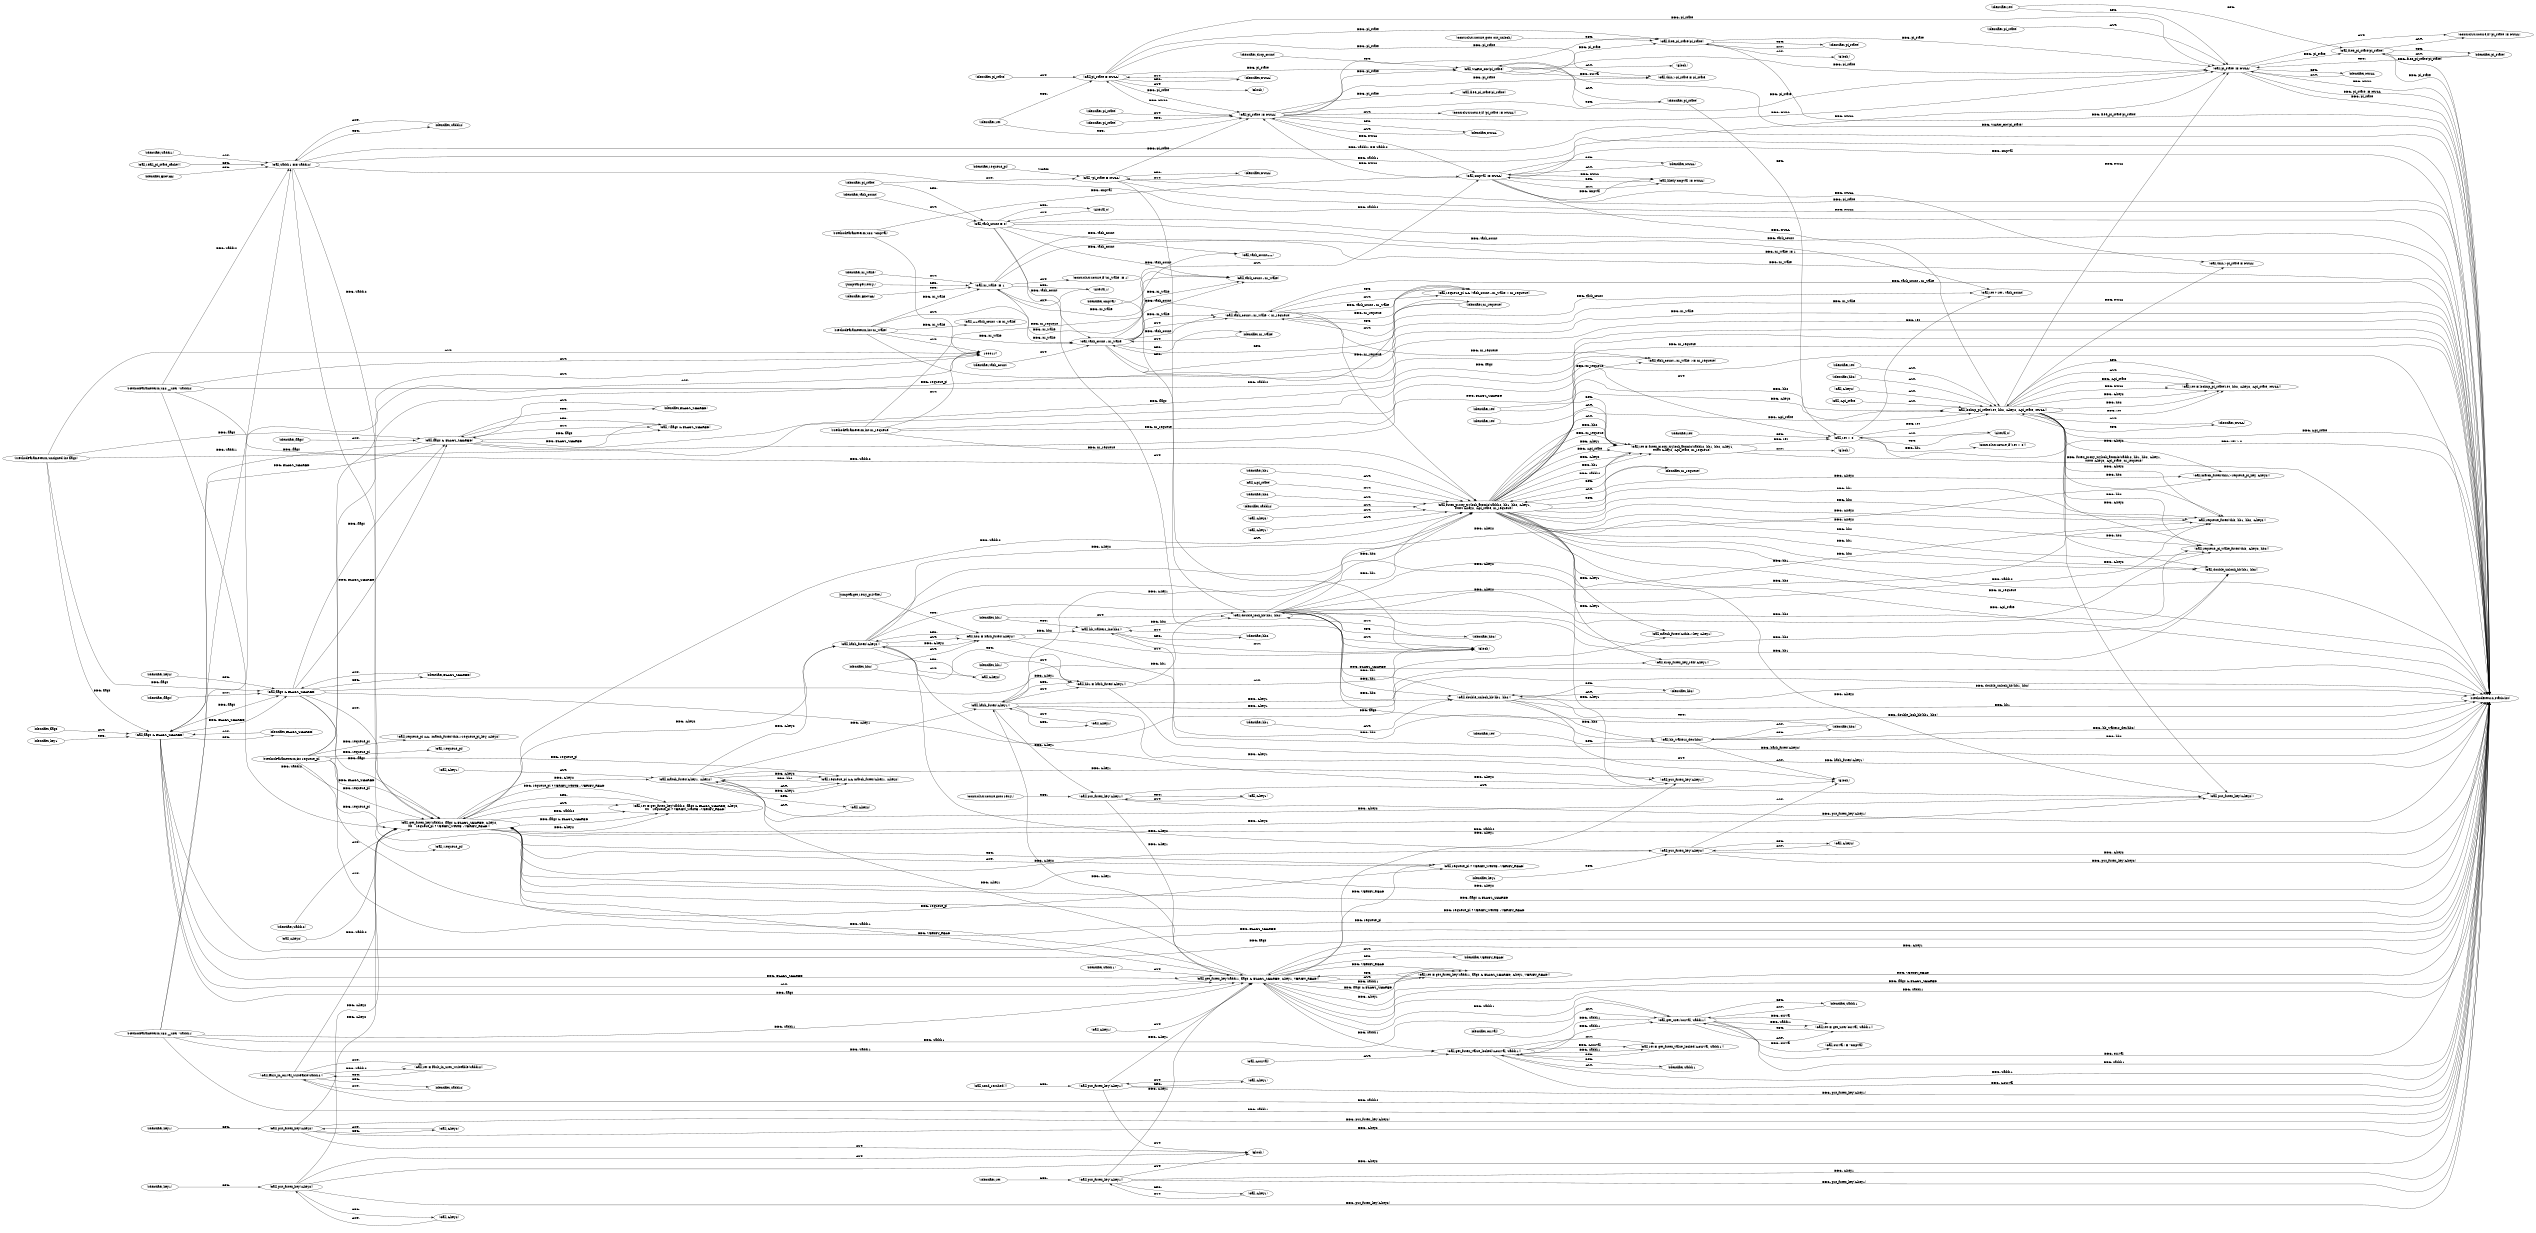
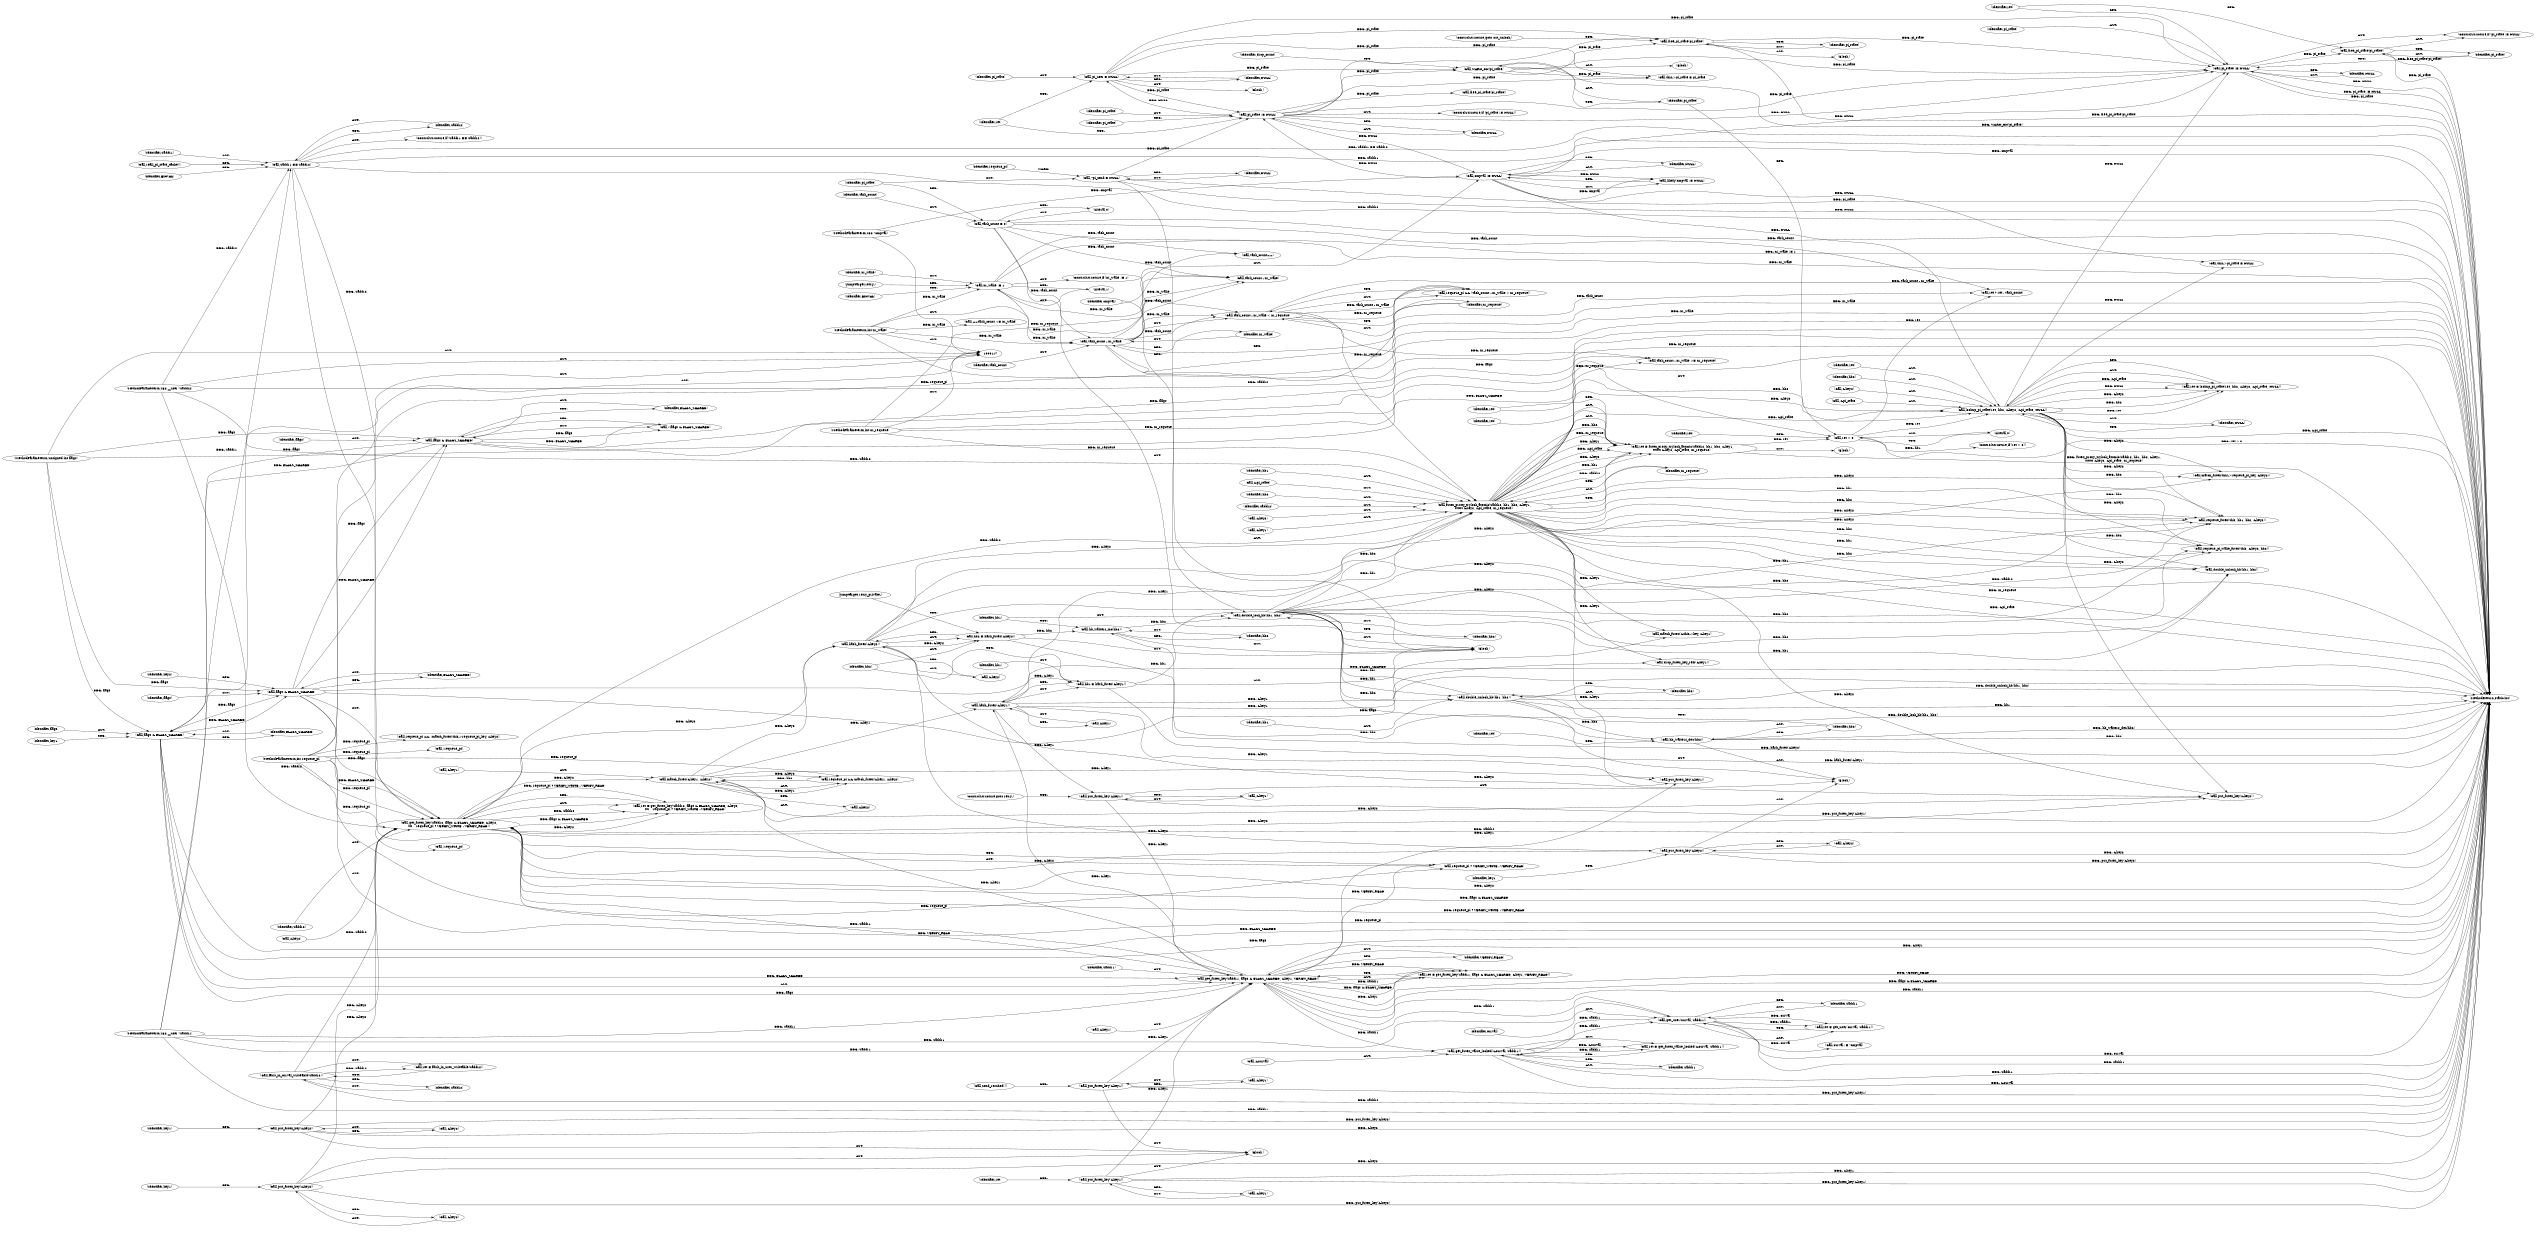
edge "(Call,WARN_ON(pi_state))" -> "(Call,this->pi_state = pi_state)": label "DDG: curval" -> "DDG: pi_state"
node "(Call,pi_state = NULL)": label "(Call,pi_state = NULL)" -> "(Call,pi_user = NULL)"
node "(ControlStructure,if (uaddr1 == uaddr2))": added
node "(Call,*pi_state = NULL)": label "(Call,*pi_state = NULL)" -> "(Call,*pi_cond = NULL)"
